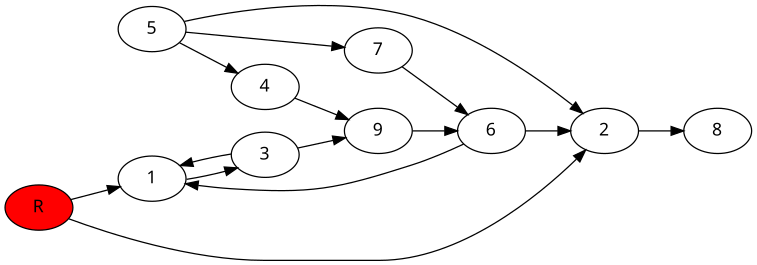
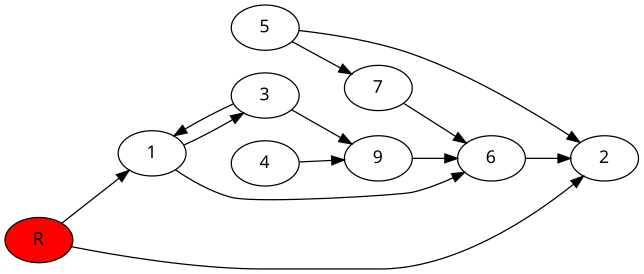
edge "5" -> "4": removed
node "8": removed
edge "6" -> "1": reversed
